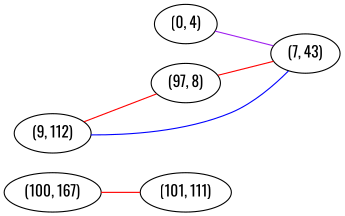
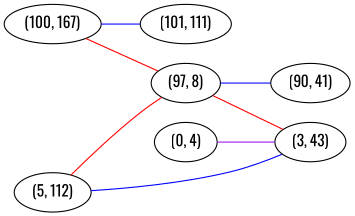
node "(7, 43)": label "(7, 43)" -> "(3, 43)"
edge "(100, 167)" -- "(97, 8)": added
node "(90, 41)": added
node "(9, 112)": label "(9, 112)" -> "(5, 112)"
edge "(100, 167)" -- "(101, 111)": color red -> blue
